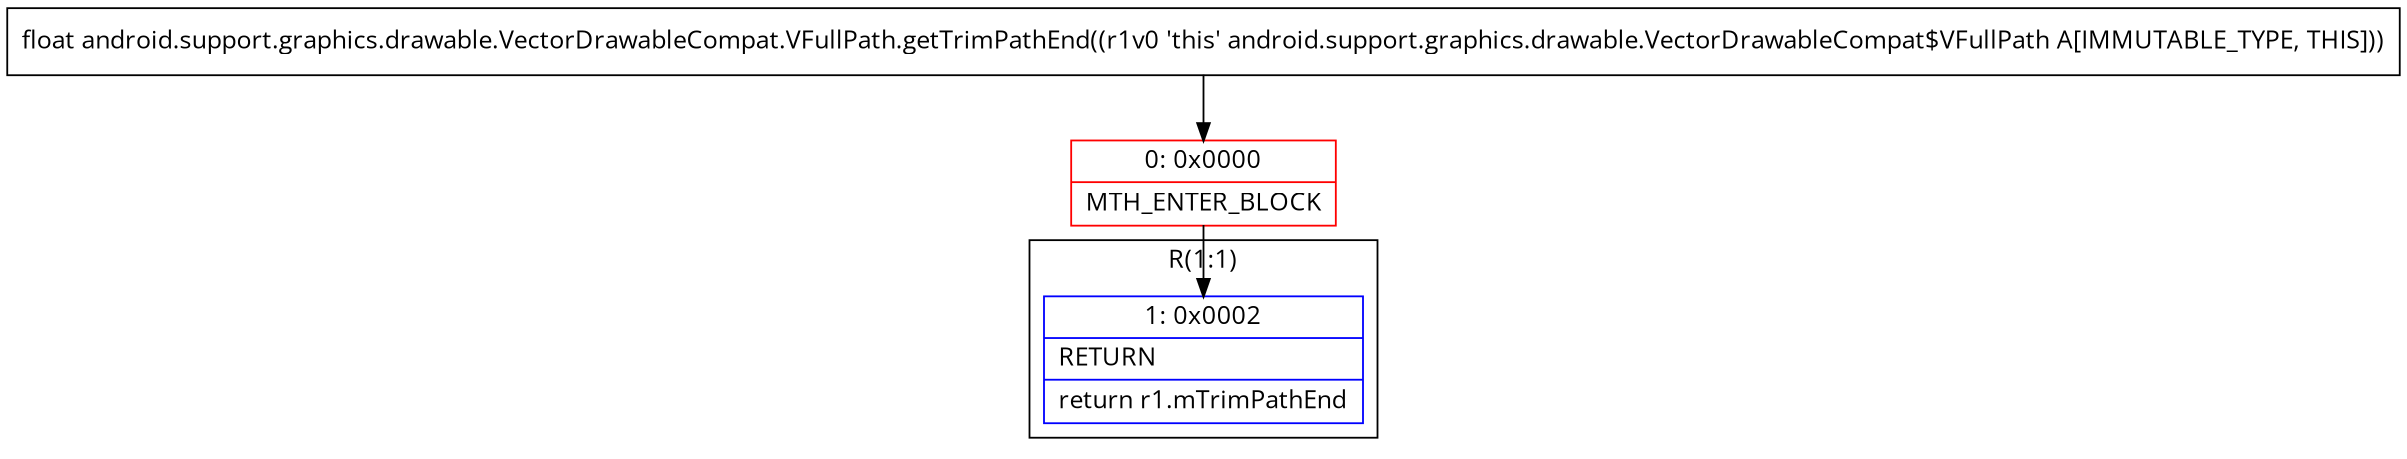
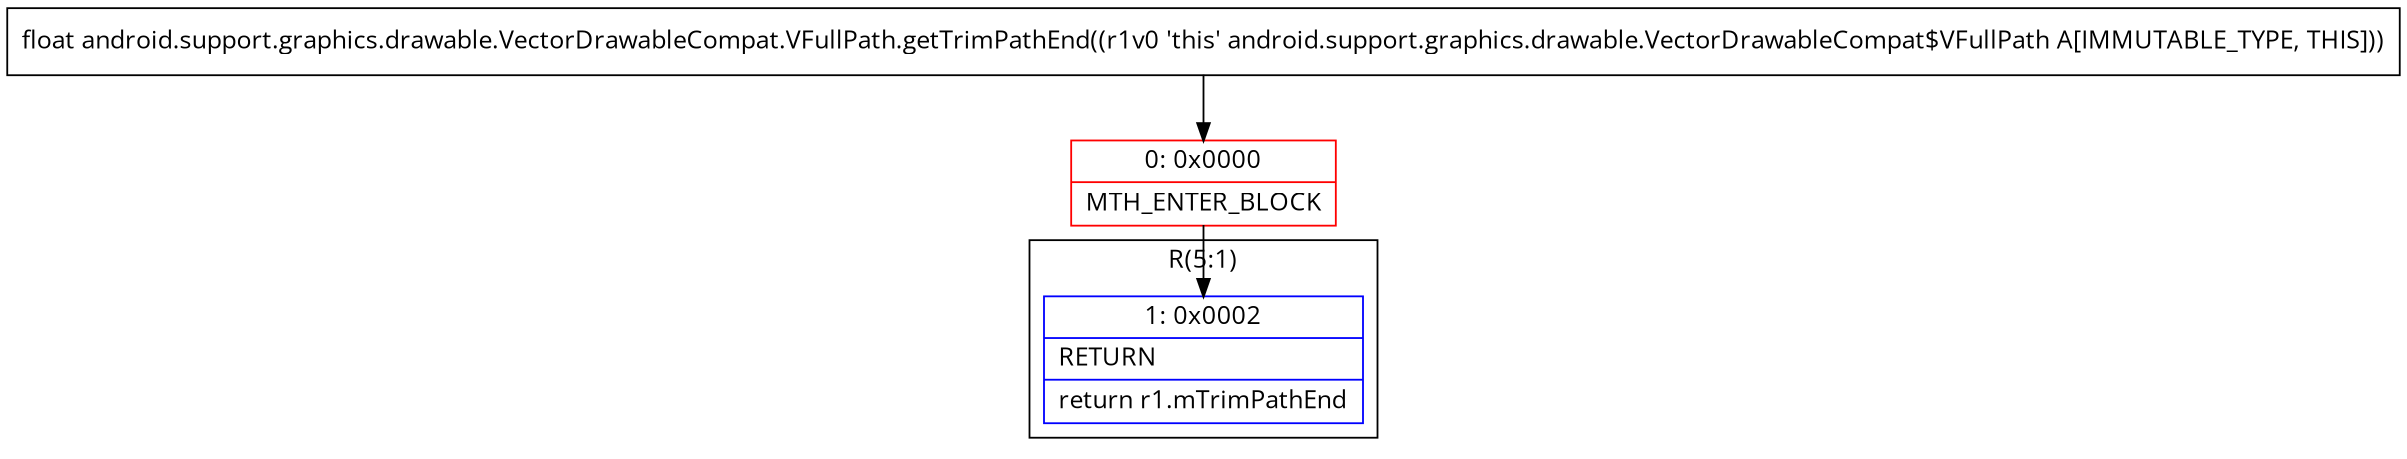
cluster "R(1:1)": label "R(1:1)" -> "R(5:1)"
